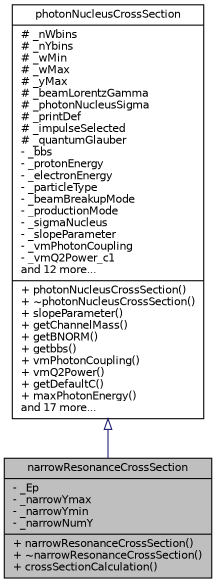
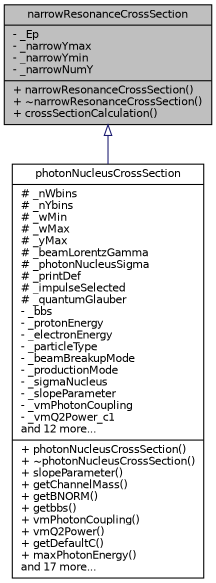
edge "narrowResonanceCrossSection" -> "photonNucleusCrossSection": reversed
